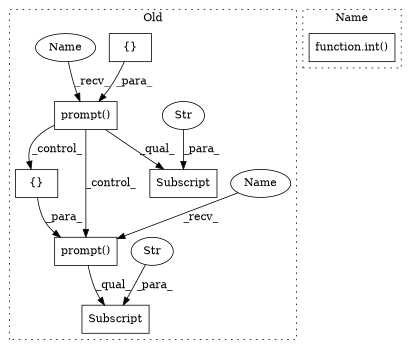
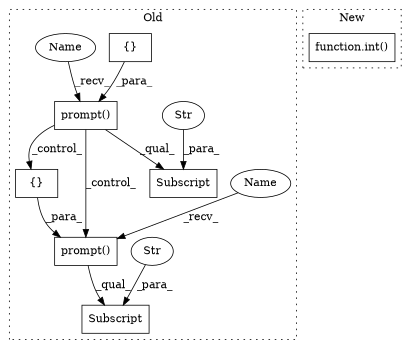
cluster "Name": label "Name" -> "New"
